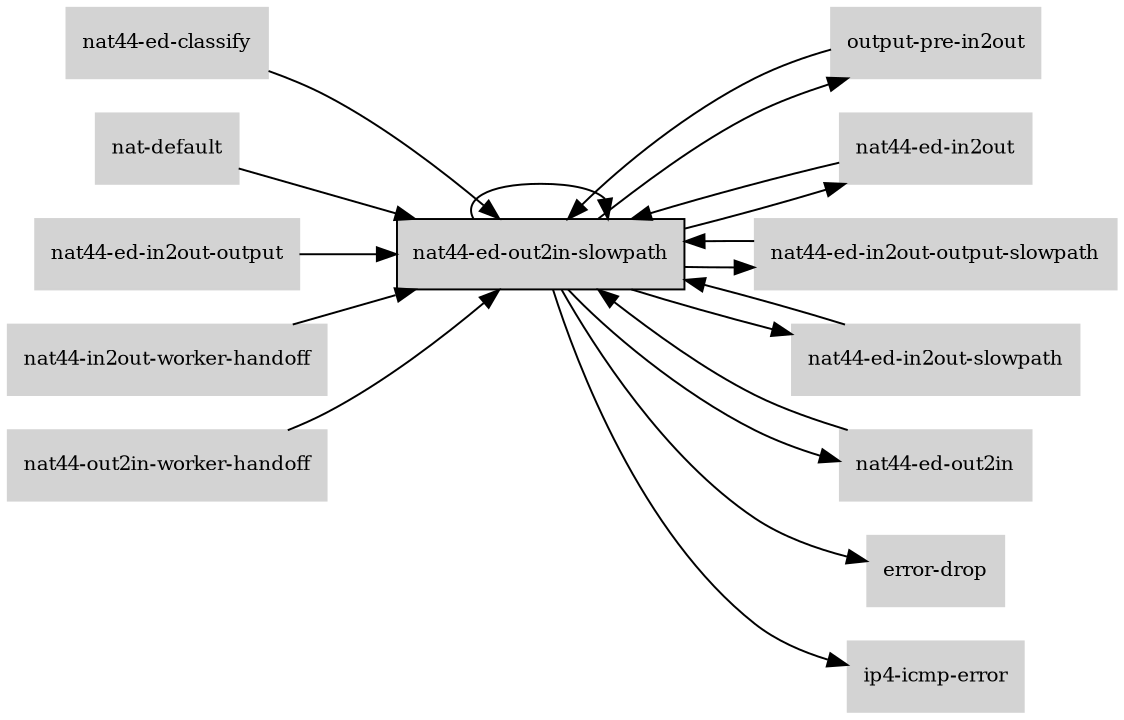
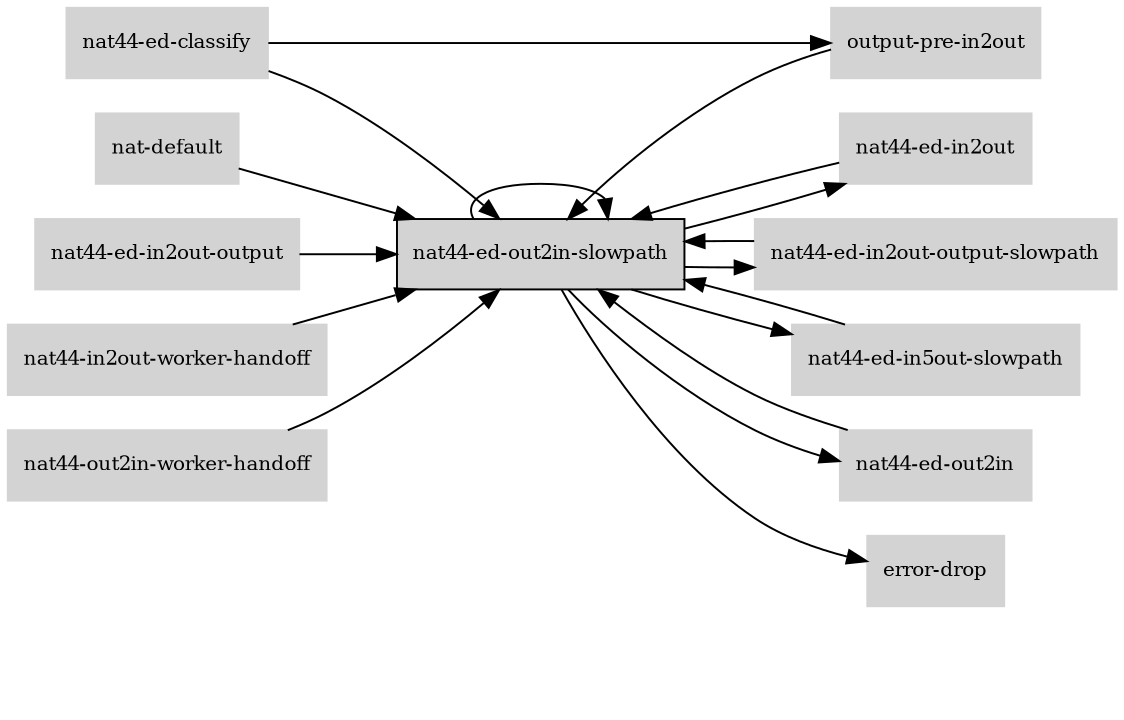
edge "nat44-ed-out2in-slowpath" -> "output-pre-in2out": now "nat44-ed-classify" -> "output-pre-in2out"
node "nat44-ed-in2out-slowpath": label "nat44-ed-in2out-slowpath" -> "nat44-ed-in5out-slowpath"
node "ip4-icmp-error": removed
